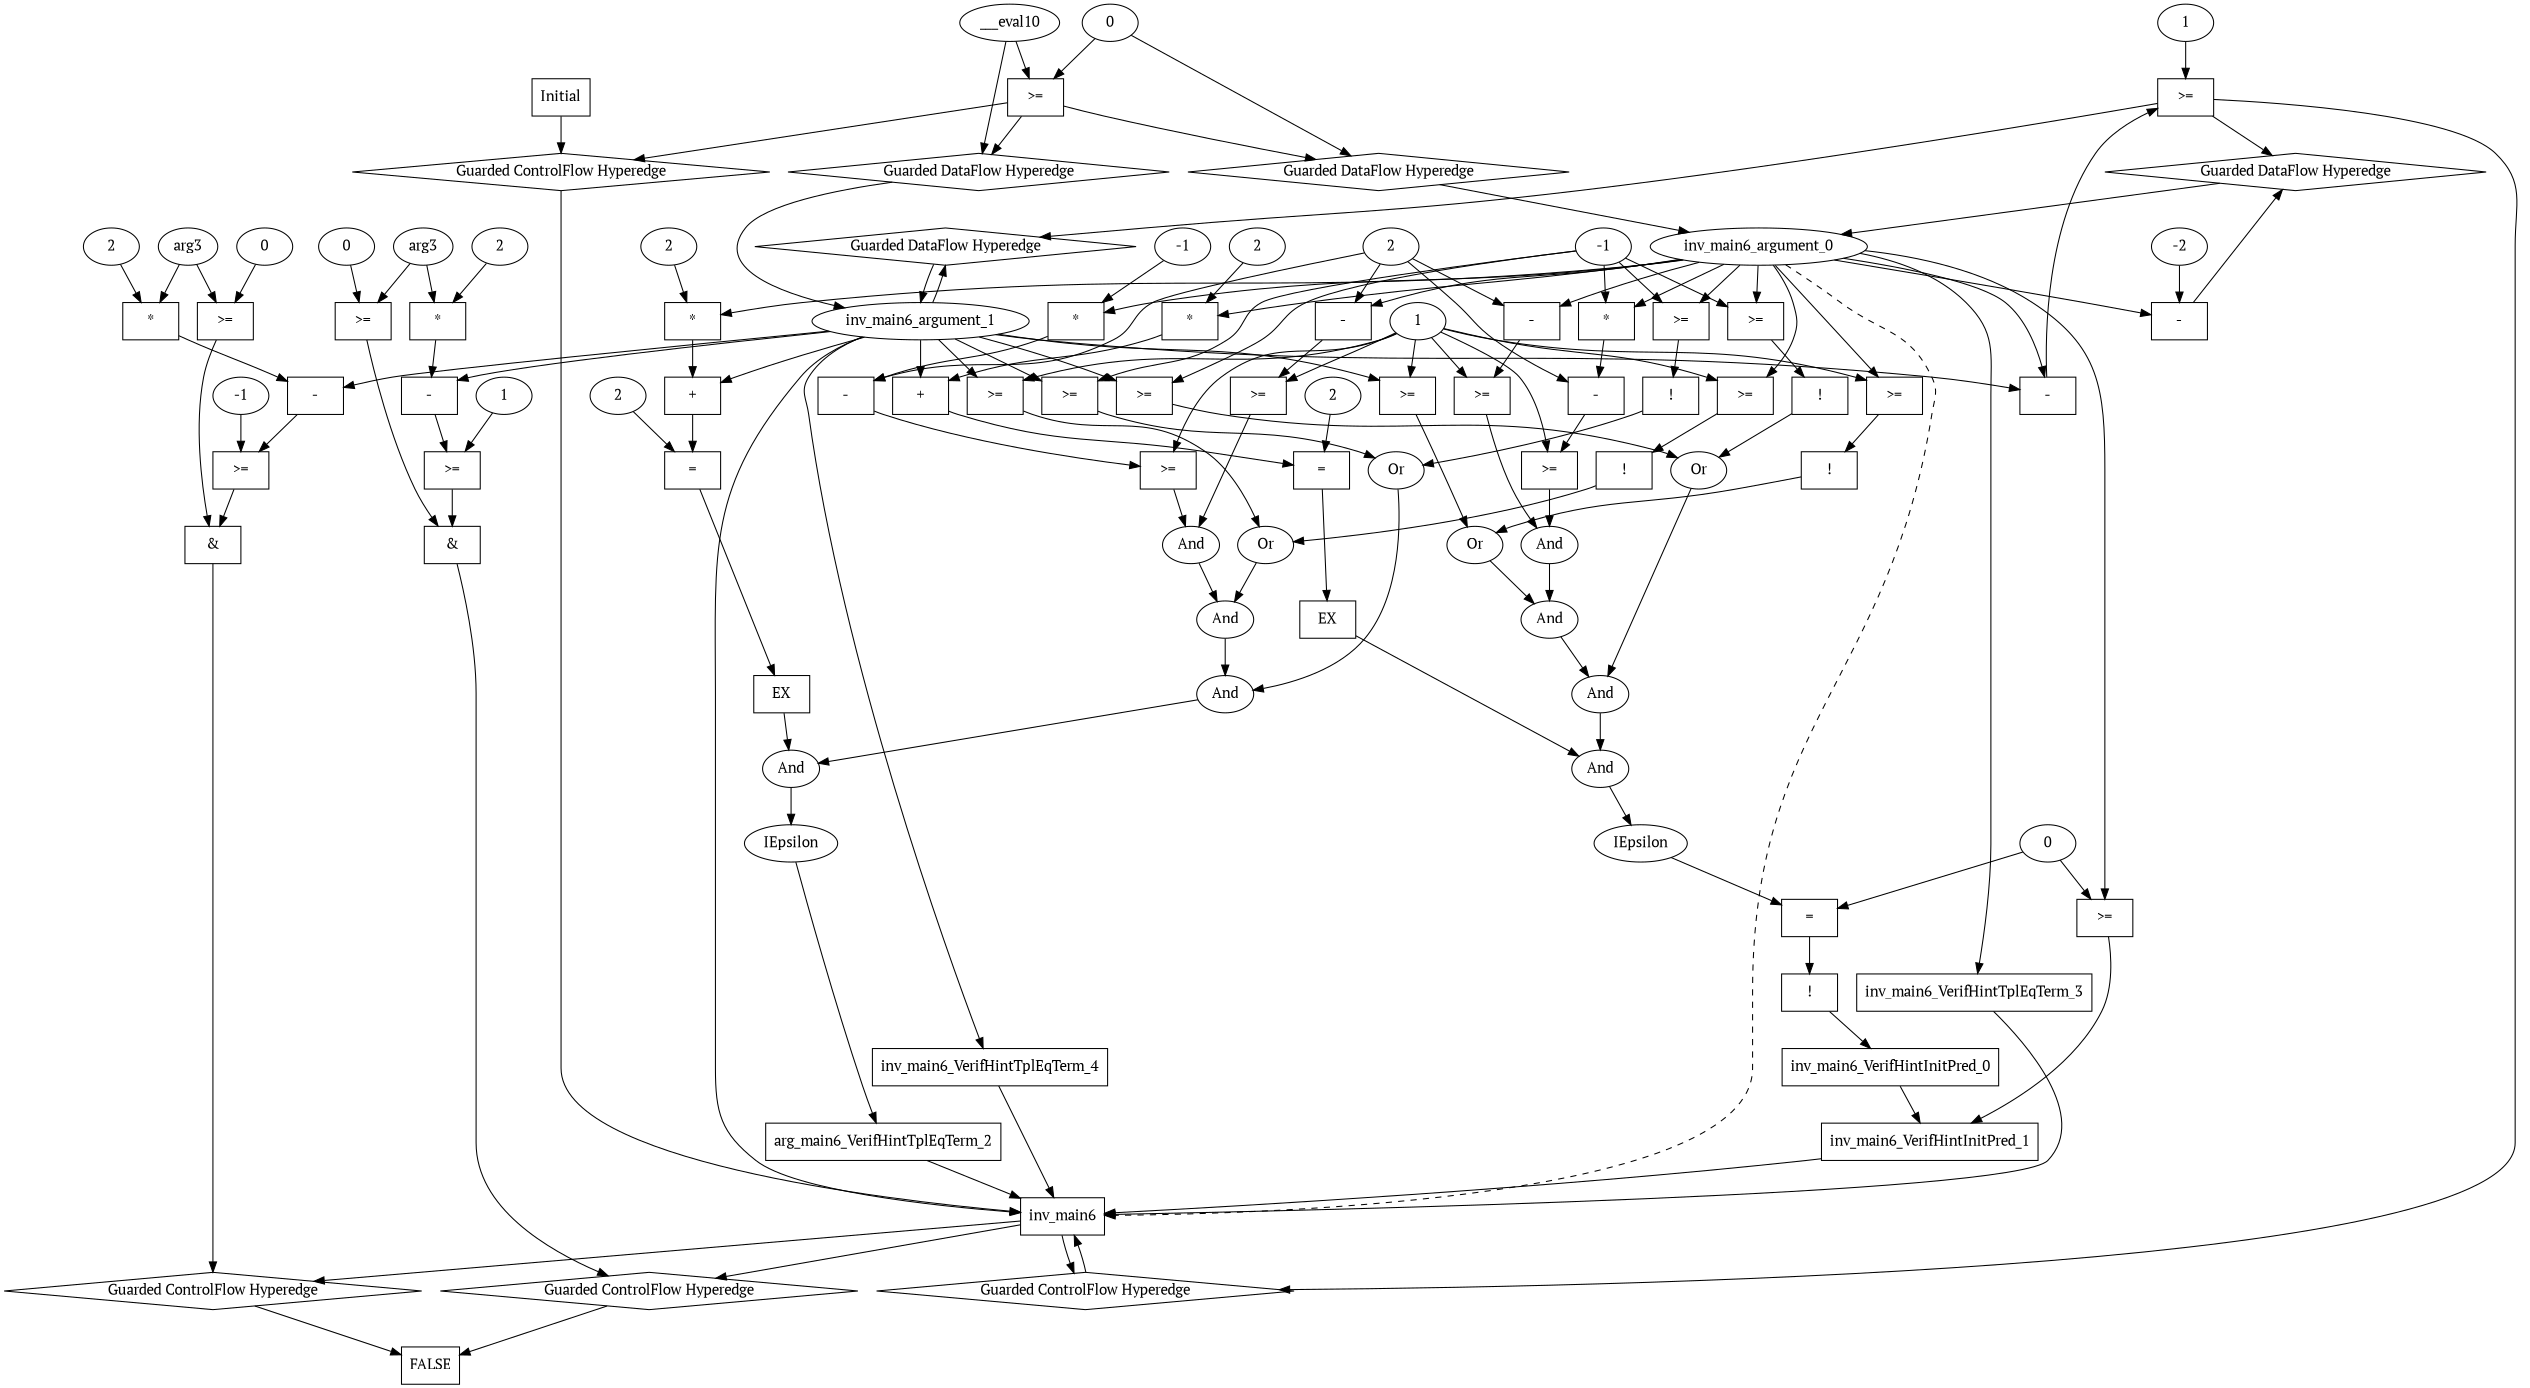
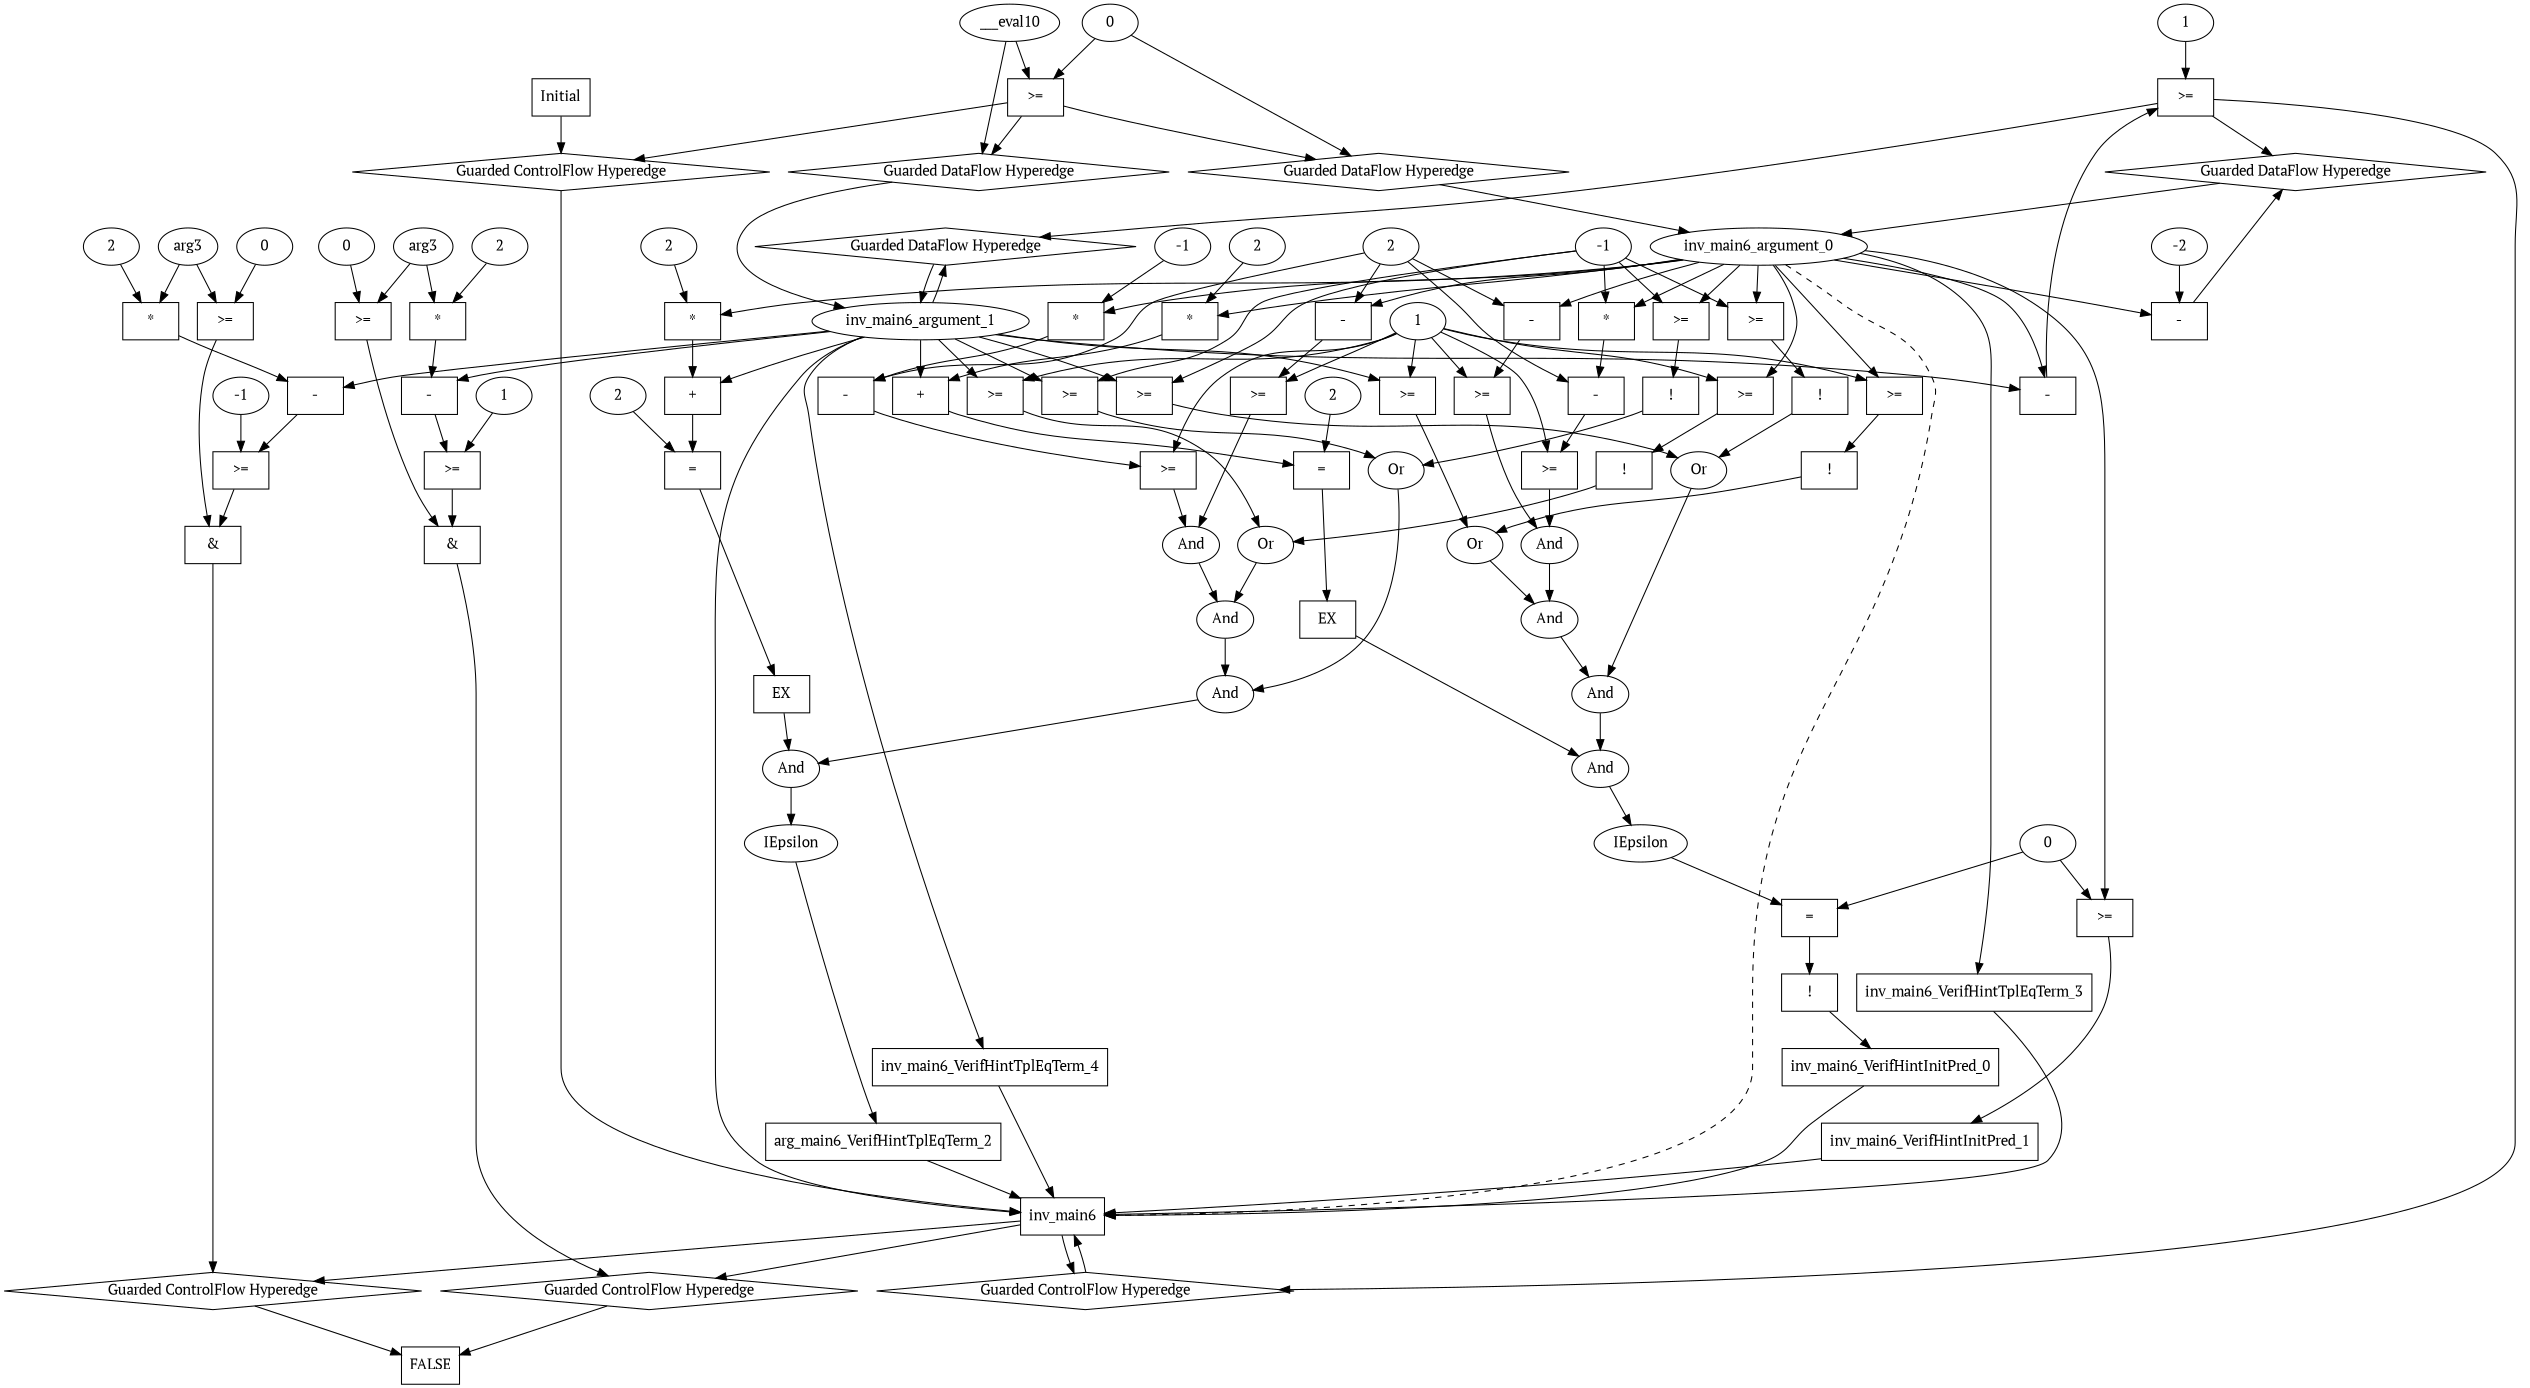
edge "inv_main6_VerifHintInitPred_0" -> "inv_main6_VerifHintInitPred_1": now "inv_main6_VerifHintInitPred_0" -> "inv_main6"
